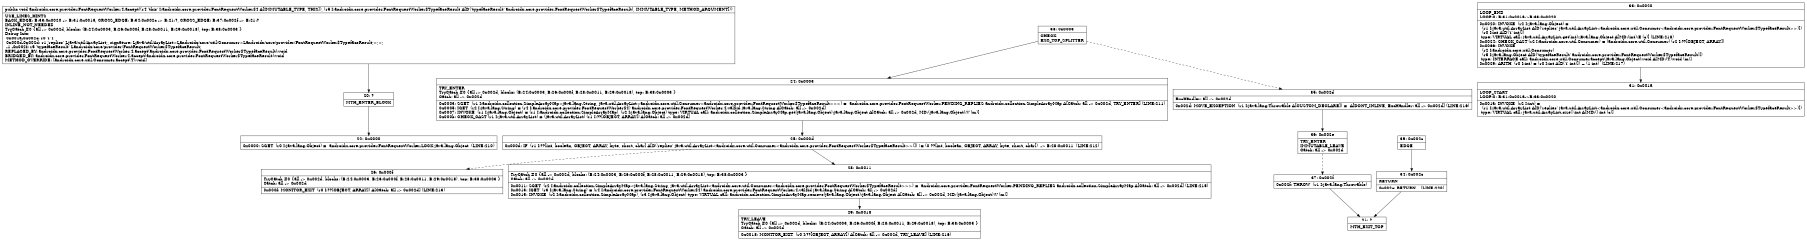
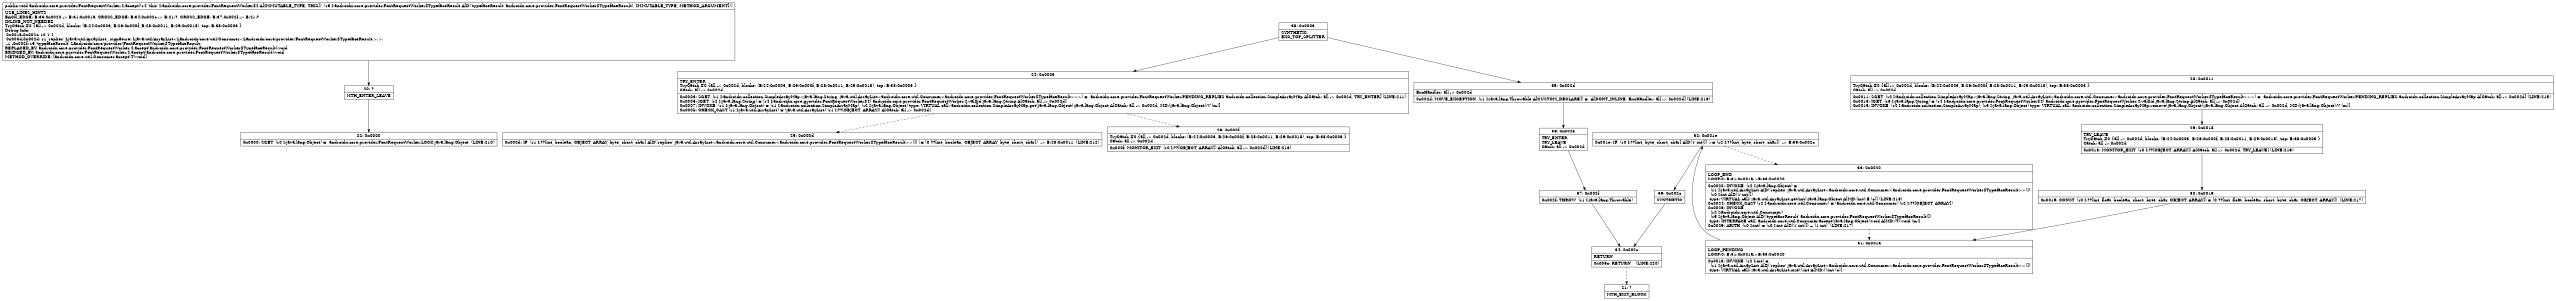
node "38: 0x0003": text "CHECK" -> "SYNTHETIC"
node "33: 0x0020": text "0x0066: INVOKE" -> "0x0026: INVOKE"
edge "38: 0x0003" -> "35: 0x002d": style dashed -> solid
edge "33: 0x0020" -> "31: 0x001a": style solid -> dashed
node "31: 0x001a": text "LOOP_START" -> "LOOP_PENDING"
node "20: ?": text "MTH_ENTER_BLOCK" -> "MTH_ENTER_LEAVE"
edge "24: 0x0003" -> "25: 0x000d": style solid -> dashed
node "32: 0x001e": added
node "36: 0x002e": text "IMMUTABLE_LEAVE" -> "TRY_LEAVE"
node "39: 0x002c": text "EDGE" -> "SYNTHETIC"
edge "25: 0x000d" -> "28: 0x0011": removed
edge "25: 0x000d" -> "26: 0x000f": now "24: 0x0003" -> "26: 0x000f"
edge "36: 0x002e" -> "37: 0x002f": style dashed -> solid
node "34: 0x002c": text "0x002c: RETURN    (LINE:220)" -> "0x005c: RETURN    (LINE:220)"
node "30: 0x0019": added
edge "37: 0x002f" -> "21: ?": now "37: 0x002f" -> "34: 0x002c"
edge "34: 0x002c" -> "21: ?": style solid -> dashed
node "21: ?": text "MTH_EXIT_TOP" -> "MTH_EXIT_BLOCK"
